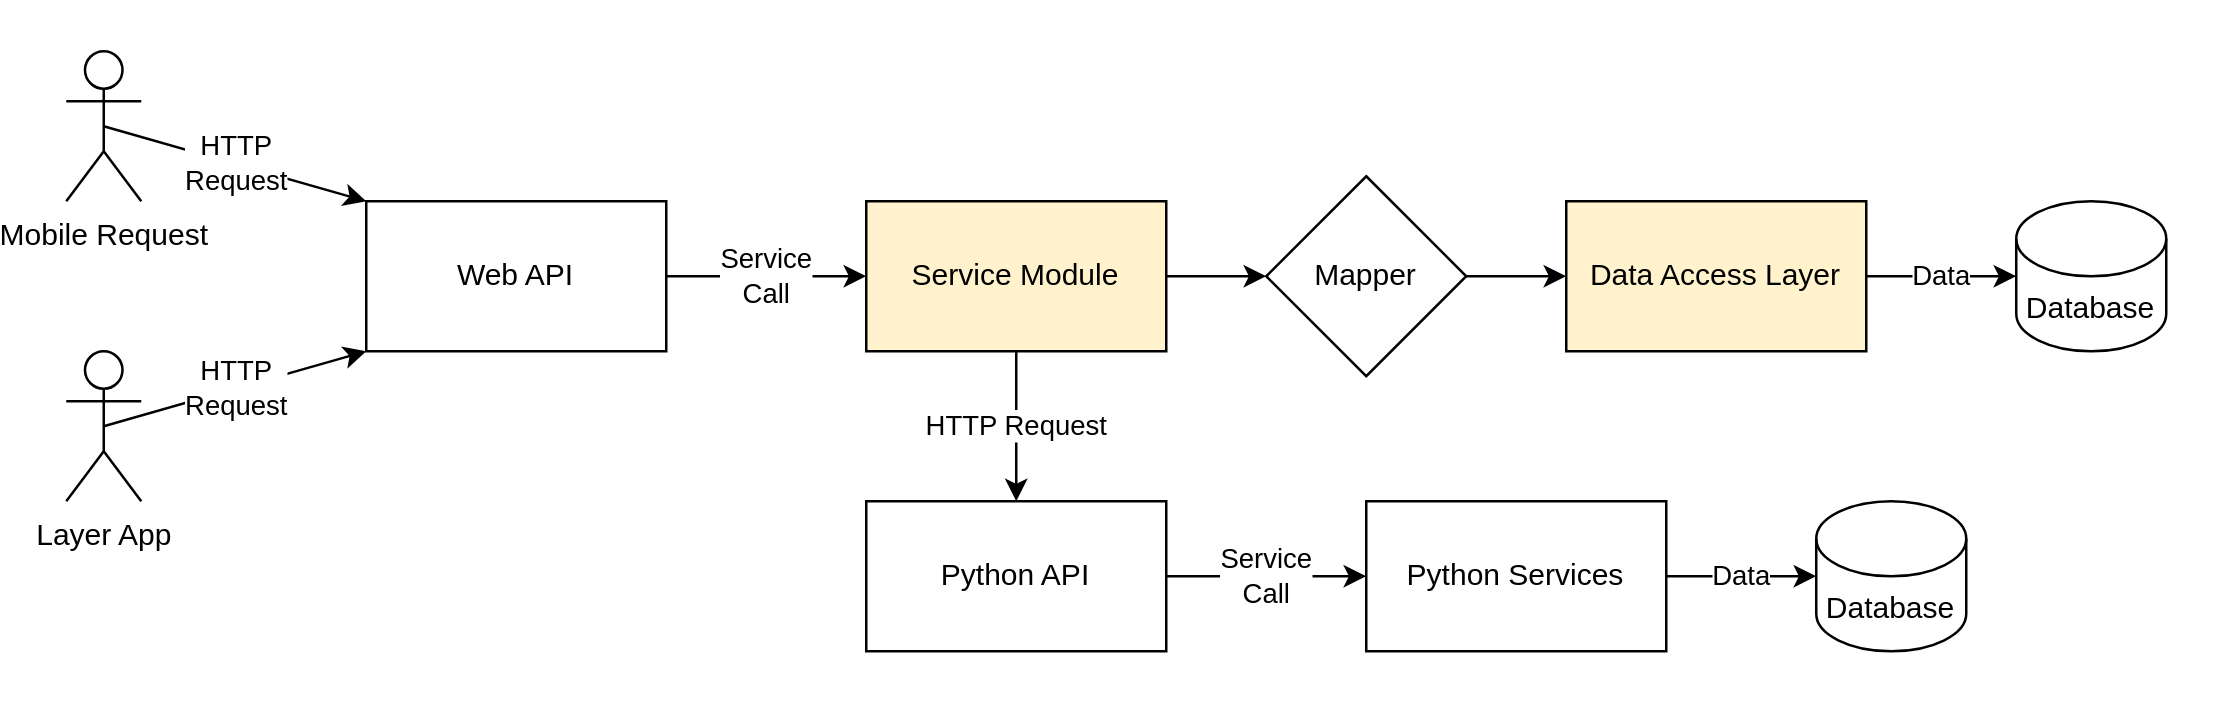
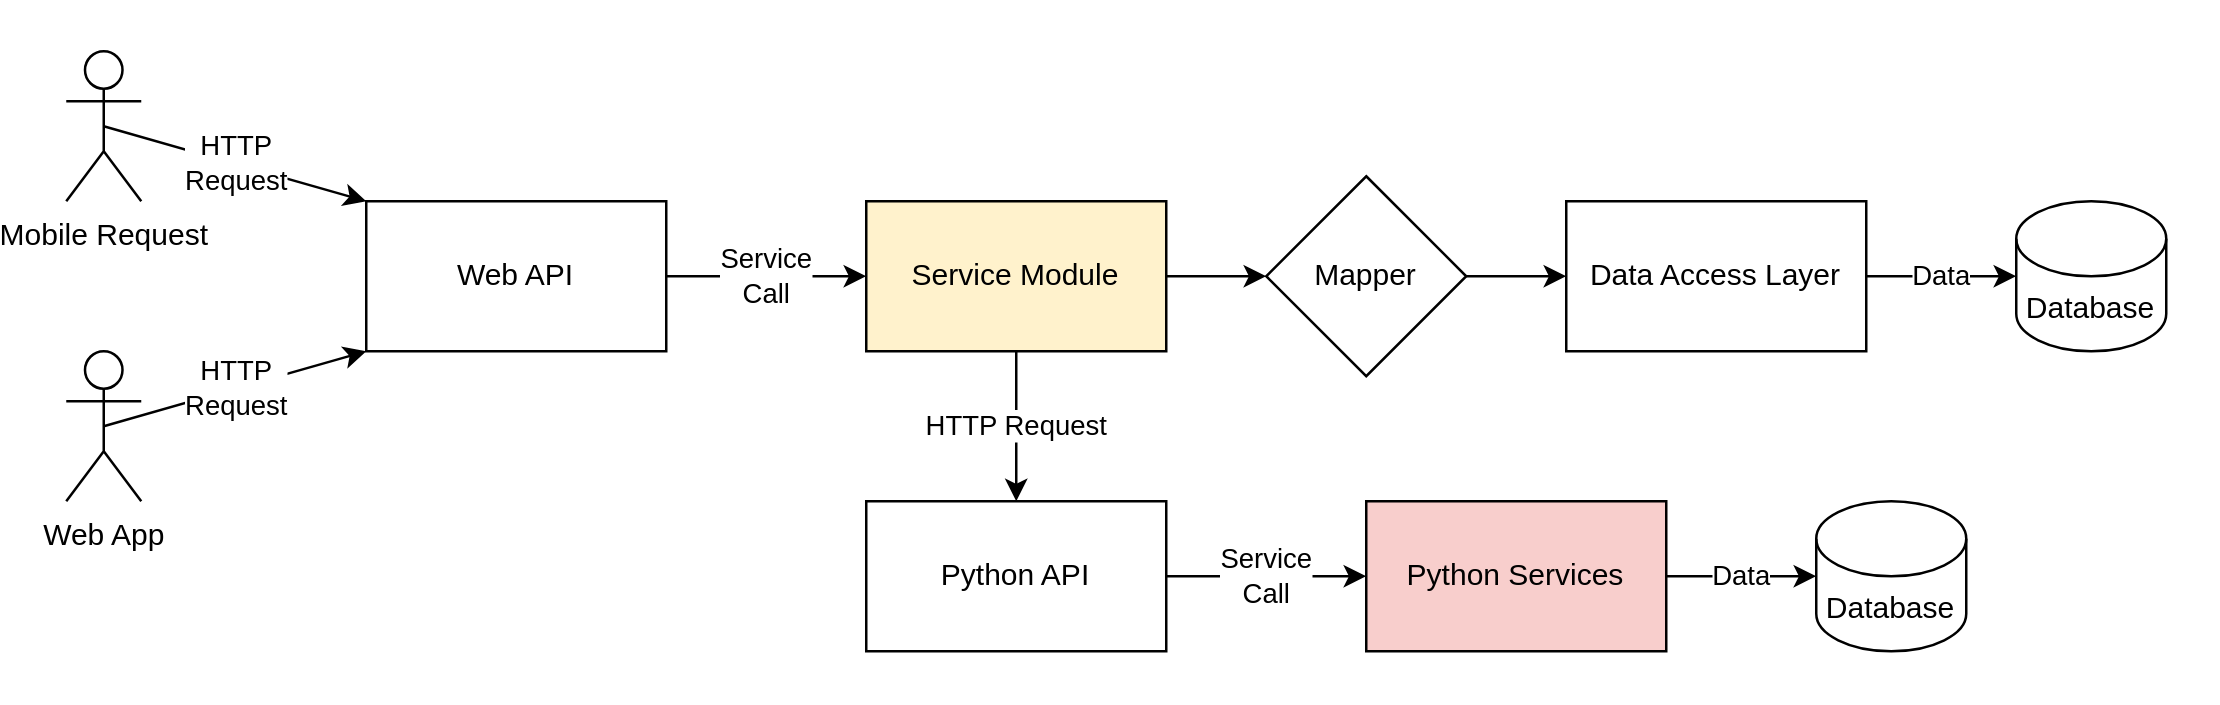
node "Data Access Layer": fillcolor #fff2cc -> #ffffff
node "Layer App": label "Layer App" -> "Web App"
node "Python Services": fillcolor #ffffff -> #f8cecc
